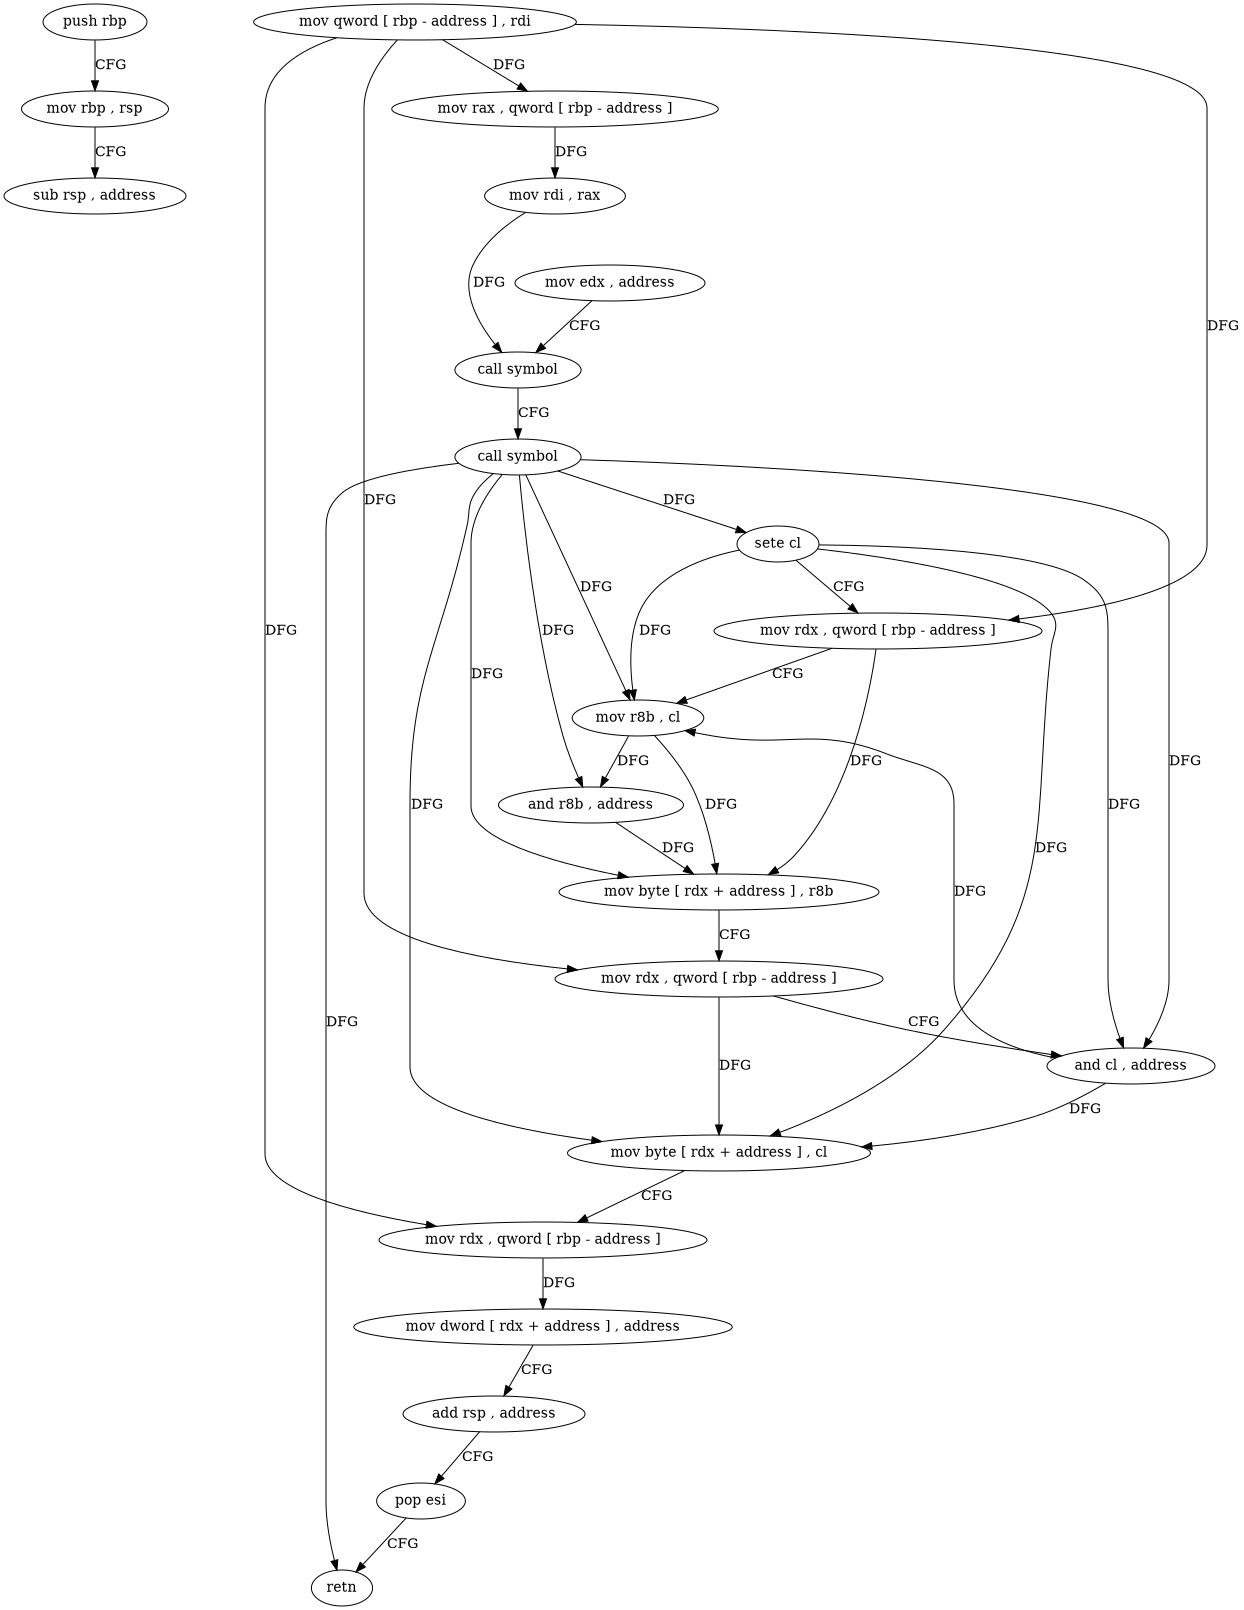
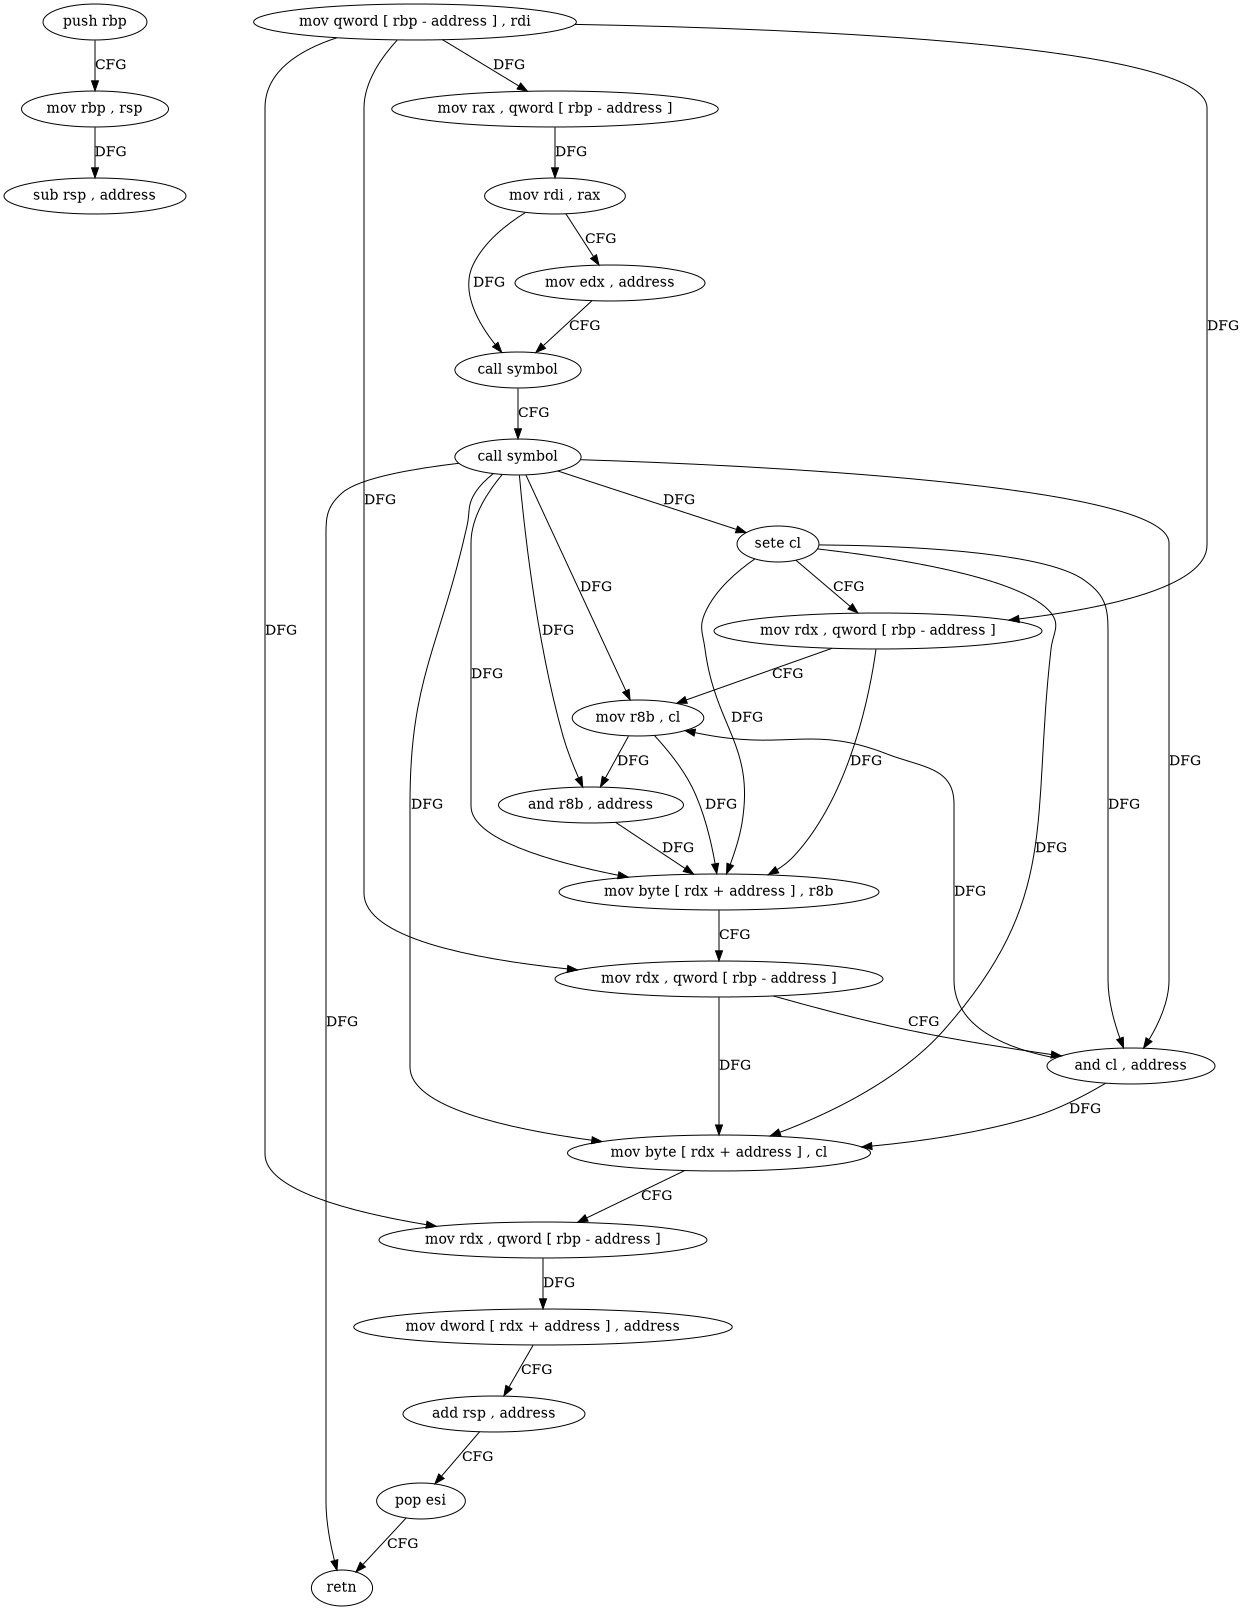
edge "mov rbp , rsp" -> "sub rsp , address": label "CFG" -> "DFG"
edge "mov rdi , rax" -> "mov edx , address": added, label "CFG"
edge "sete cl" -> "mov r8b , cl": now "sete cl" -> "mov byte [ rdx + address ] , r8b"
